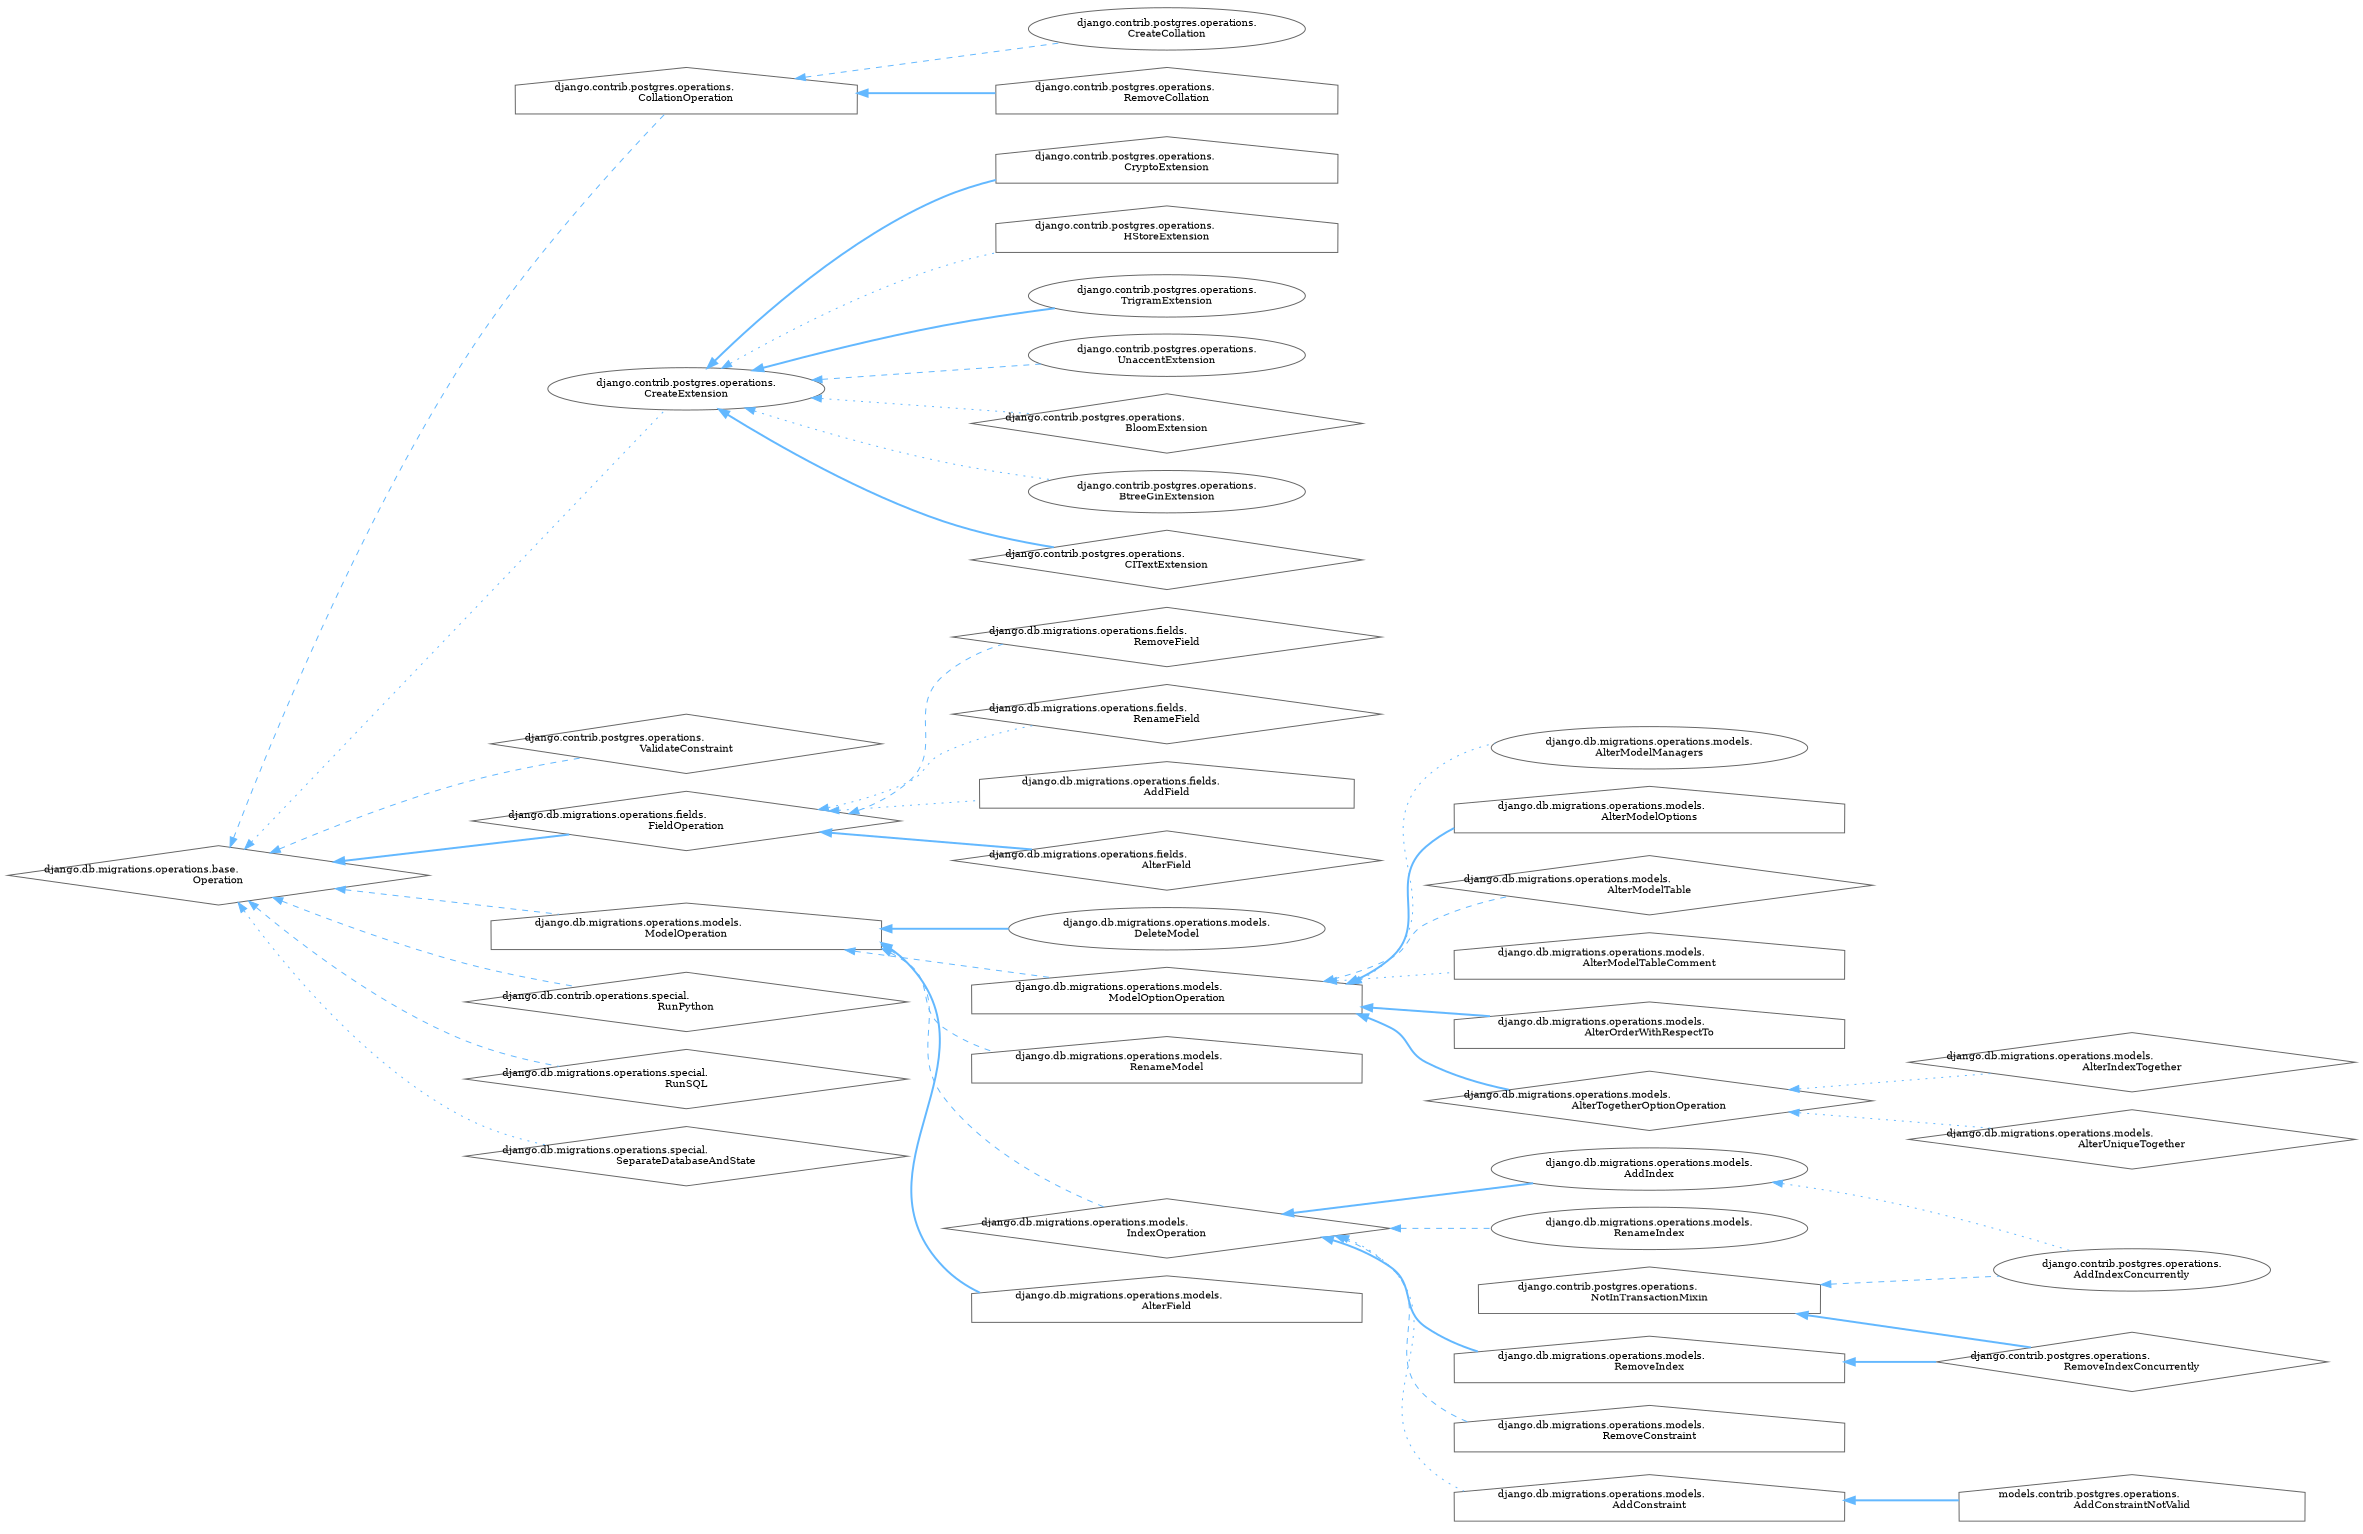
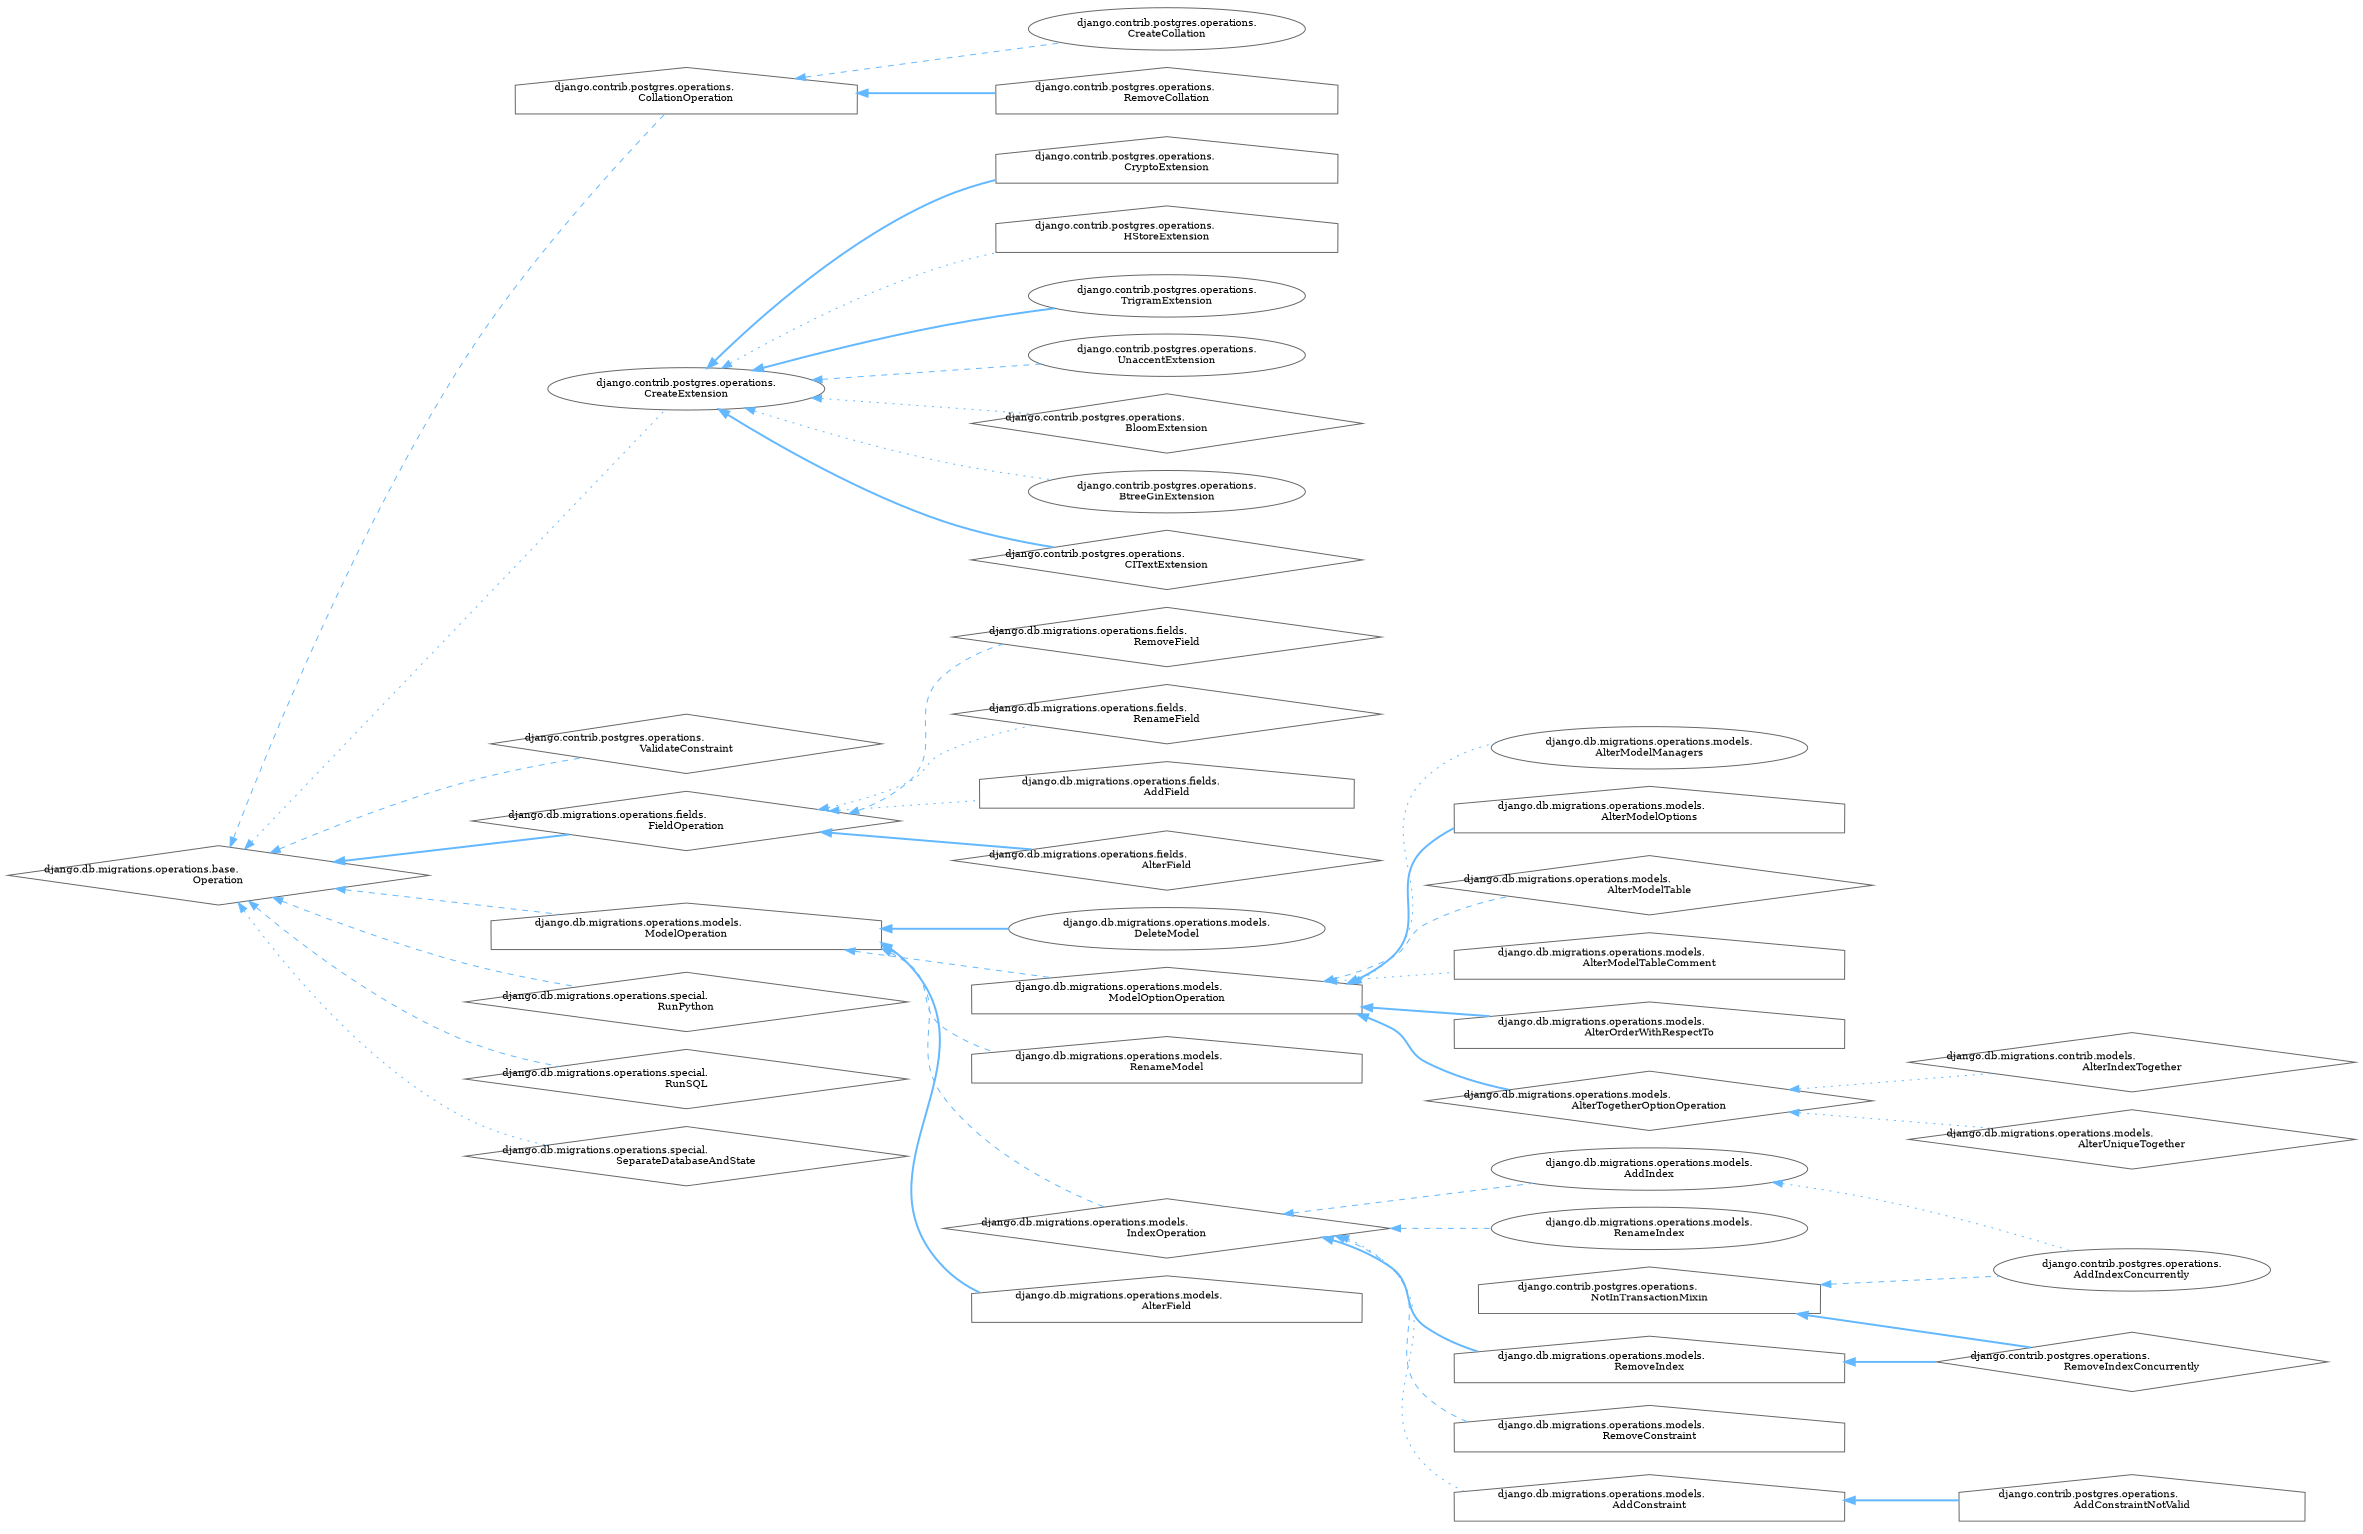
node "django.db.contrib.operations.special. RunPython": label "django.db.contrib.operations.special. RunPython" -> "django.db.migrations.operations.special. RunPython"
node "django.db.migrations.operations.models. AlterIndexTogether": label "django.db.migrations.operations.models. AlterIndexTogether" -> "django.db.migrations.contrib.models. AlterIndexTogether"
edge "django.db.migrations.operations.models. AddIndex" -> "django.db.migrations.operations.models. IndexOperation": style bold -> dashed
node "models.contrib.postgres.operations. AddConstraintNotValid": label "models.contrib.postgres.operations. AddConstraintNotValid" -> "django.contrib.postgres.operations. AddConstraintNotValid"
